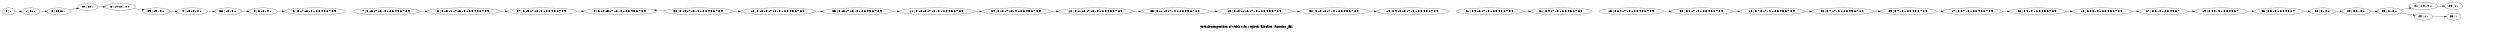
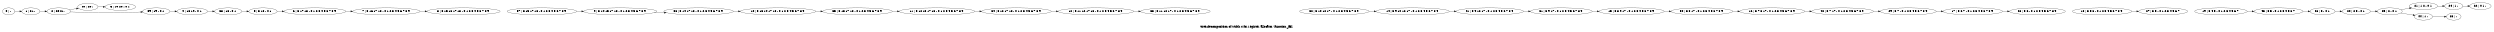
node "22 | 0 1 :": added
edge "3 | 19 20 : 0 1" -> "39 | 19 : 0 1": now "2 | 20 21 :" -> "39 | 19 : 0 1"
edge "36 | 3 14 17 18 : 0 1 2 3 4 5 6 7 8 9" -> "9 | 3 14 15 17 18 : 0 1 2 3 4 5 6 7 8 9": reversed
edge "6 | 3 17 18 : 0 1 2 3 4 5 6 7 8 9" -> "7 | 3 16 17 18 : 0 1 2 3 4 5 6 7 8 9": added
edge "8 | 3 15 16 17 18 : 0 1 2 3 4 5 6 7 8 9" -> "37 | 3 15 17 18 : 0 1 2 3 4 5 6 7 8 9": removed
node "13 | 3 10 11 12 17 : 0 1 2 3 4 5 6 7 8 9": removed
edge "14 | 3 9 10 12 17 : 0 1 2 3 4 5 6 7 8 9" -> "41 | 3 9 12 17 : 0 1 2 3 4 5 6 7 8 9": added
edge "31 | 3 9 17 : 0 1 2 3 4 5 6 7 8 9" -> "15 | 3 8 9 17 : 0 1 2 3 4 5 6 7 8 9": added
edge "28 | 3 6 : 0 1 2 3 4 5 6 7 8 9" -> "18 | 3 5 6 : 0 1 2 3 4 5 6 7 8 9": removed
edge "27 | 3 5 : 0 1 2 3 4 5 6 7" -> "19 | 3 4 5 : 0 1 2 3 4 5 6 7": removed
